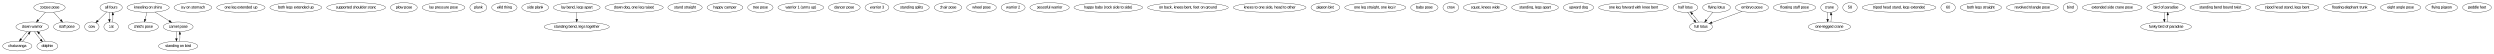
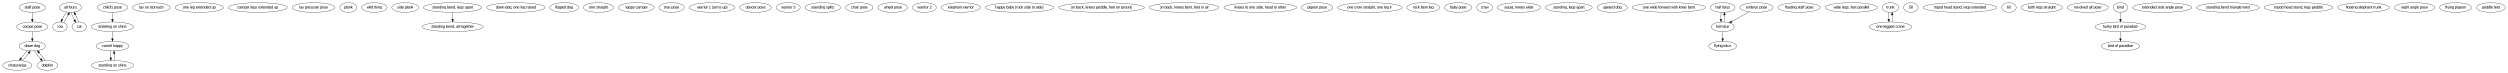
node "both legs extended up": label "both legs extended up" -> "camper legs extended up"
node "supported shoulder stand": removed
node "plow pose": removed
node "flipped dog": added
node "lay bend, legs apart": label "lay bend, legs apart" -> "standing bend, legs apart"
node "stand straight": label "stand straight" -> "one straight"
node "peaceful warrior": label "peaceful warrior" -> "elephant warrior"
node "on back, knees bent, feet in air": added
node "on back, knees bent, feet on ground": label "on back, knees bent, feet on ground" -> "on back, knees peddle, feet on ground"
node "pigeon bird": label "pigeon bird" -> "pigeon pose"
node "one leg straight, one leg in": label "one leg straight, one leg in" -> "one crow straight, one leg in"
node "rock bent leg": added
node "one leg forward with knee bent": label "one leg forward with knee bent" -> "one wide forward with knee bent"
node "crane": label "crane" -> "trunk"
node "wide legs, feet parallel": added
node "revolved triangle pose": label "revolved triangle pose" -> "revolved all pose"
node "extended side crane pose": label "extended side crane pose" -> "extended side angle pose"
node "standing bend bound twist": label "standing bend bound twist" -> "standing bend triangle twist"
node "tripod head stand, legs bent": label "tripod head stand, legs bent" -> "tripod head stand, legs peddle"
edge "corpse pose" -> "staff pose": reversed
edge "kneeling on shins" -> "child's pose": reversed
edge "flying lotus" -> "full lotus": reversed
edge "bird of paradise" -> "funky bird of paradise": now "bind" -> "funky bird of paradise"
edge "cow" -> "all fours": added
node "down warrior": label "down warrior" -> "down dog"
node "camel pose": label "camel pose" -> "camel happy"
node "standing bend, legs together": label "standing bend, legs together" -> "standing bend, all together"
node "standing on bird": label "standing on bird" -> "standing on shins"
